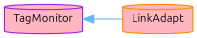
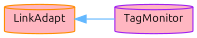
edge "LinkAdapt" -> "TagMonitor": reversed
